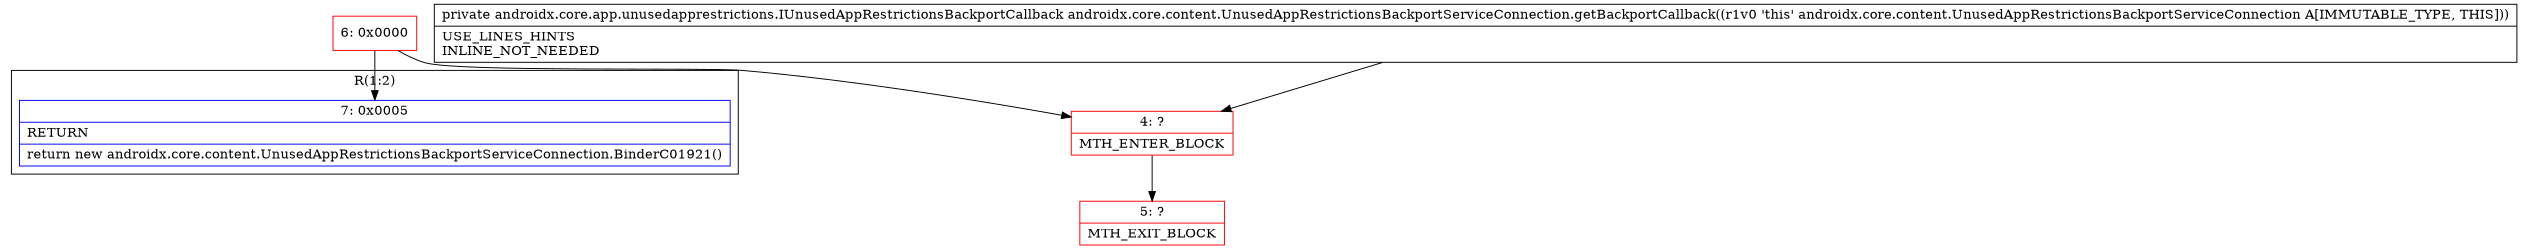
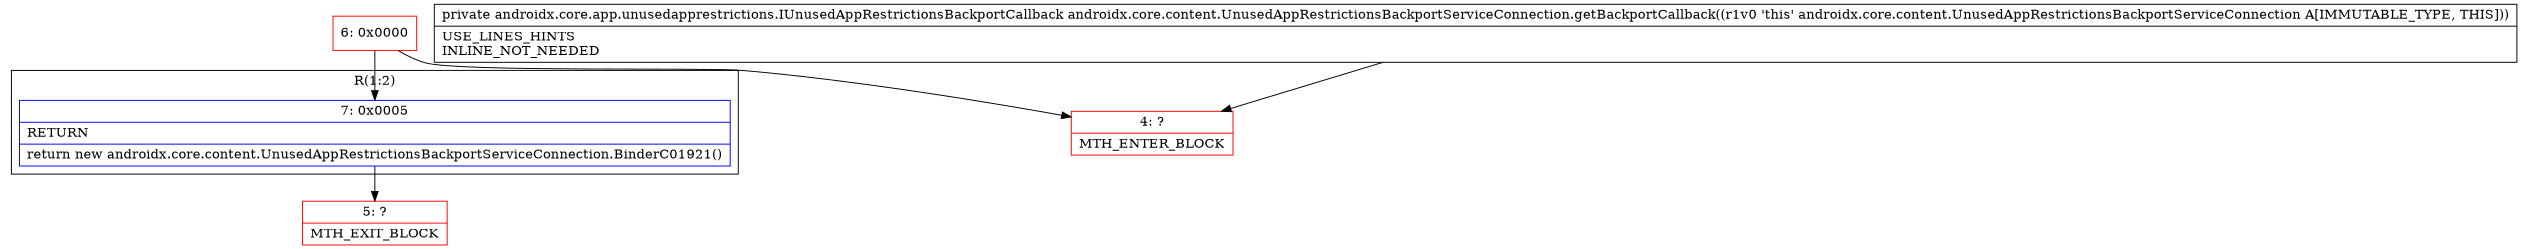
edge "4: ?" -> "5: ?": now "7: 0x0005" -> "5: ?"
